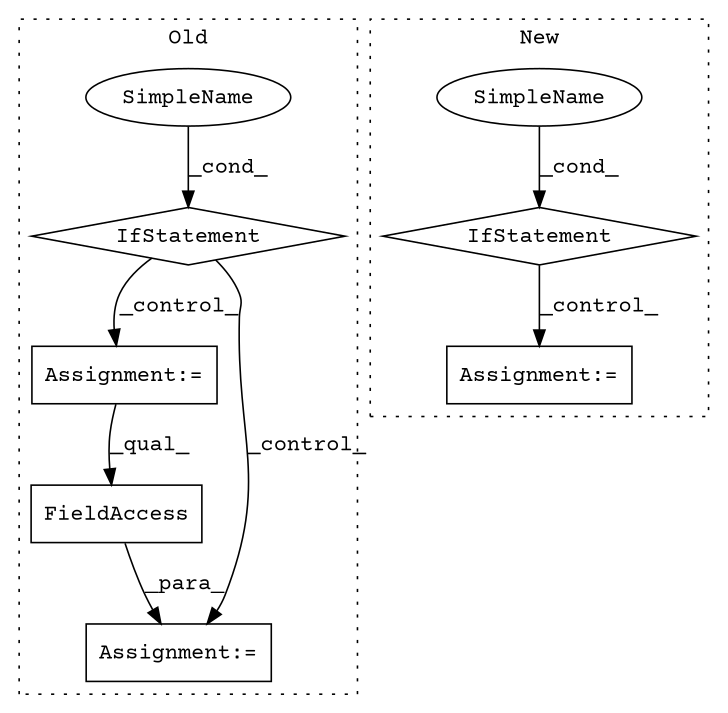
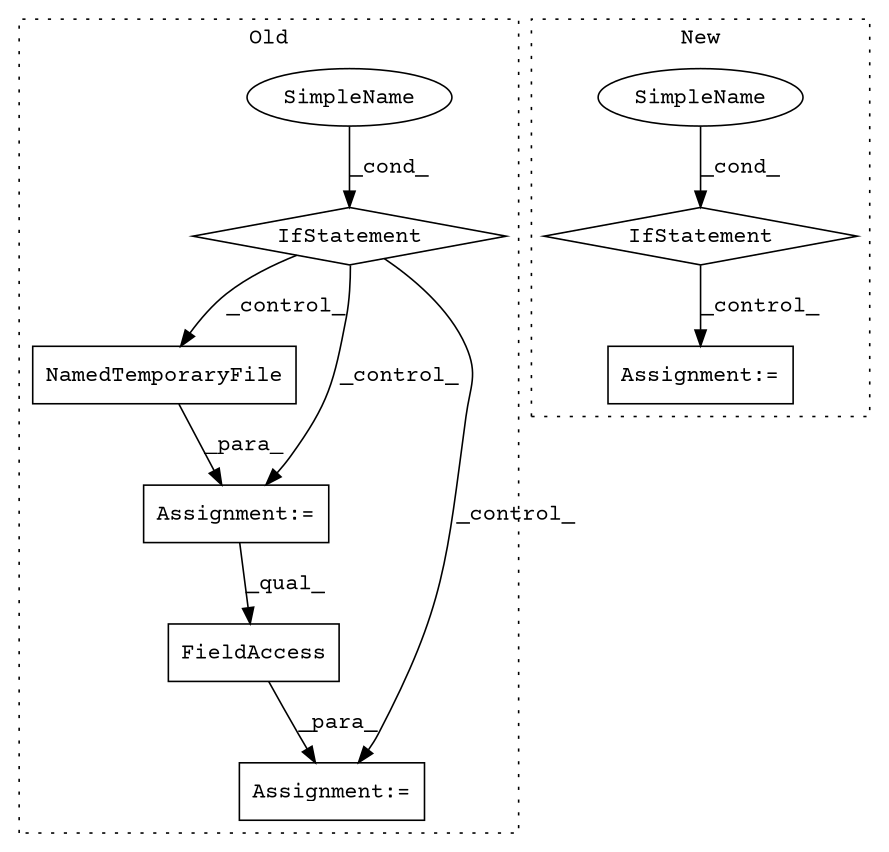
node "NamedTemporaryFile": added
